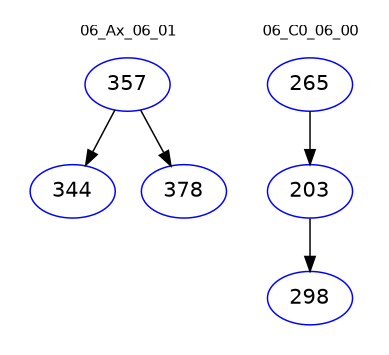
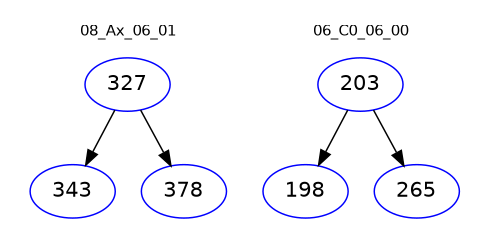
cluster "06_Ax_06_01": label "06_Ax_06_01" -> "08_Ax_06_01"
node "357": label "357" -> "327"
edge "265" -> "203": reversed
node "344": label "344" -> "343"
node "298": label "298" -> "198"
